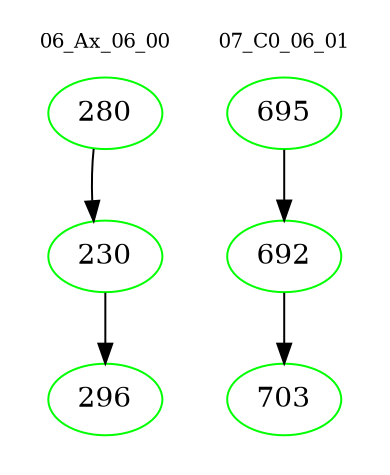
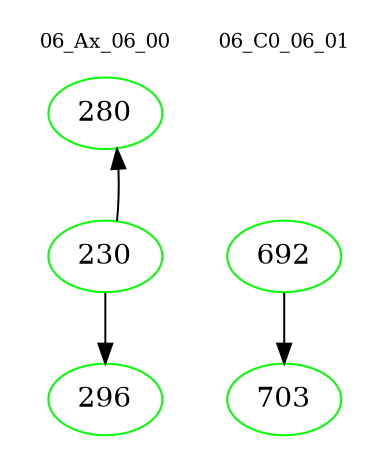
cluster "07_C0_06_01": label "07_C0_06_01" -> "06_C0_06_01"
node "695": removed
edge "280" -> "230": reversed
